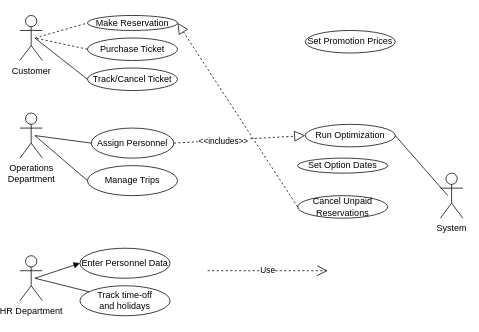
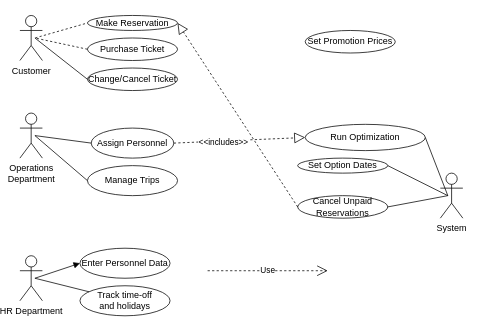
node "Track/Cancel Ticket": label "Track/Cancel Ticket" -> "Change/Cancel Ticket"
node "Run Optimization": size 90x23 -> 120x26
edge "Set Option Dates" -- "Cancel Unpaid Reservations": added
